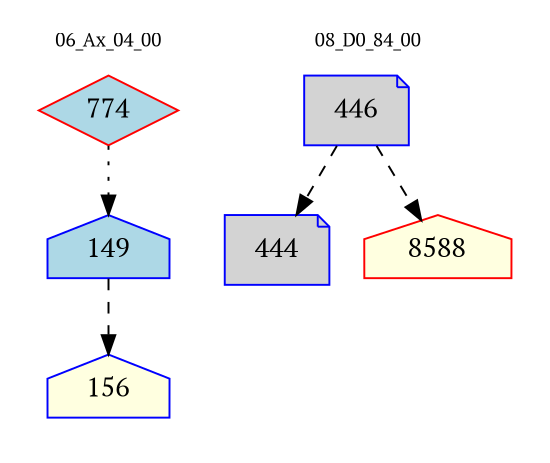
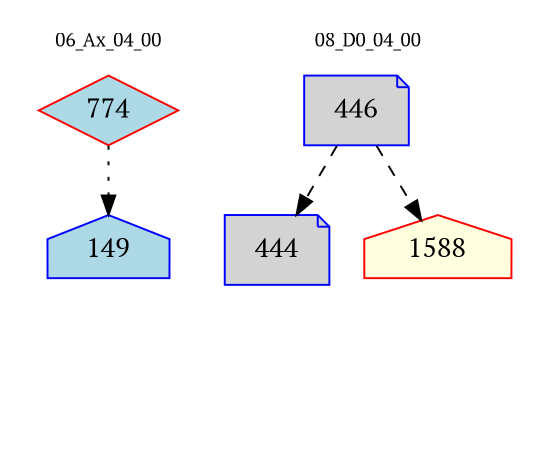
cluster "08_D0_84_00": label "08_D0_84_00" -> "08_D0_04_00"
node "8588": label "8588" -> "1588"
node "156": removed
